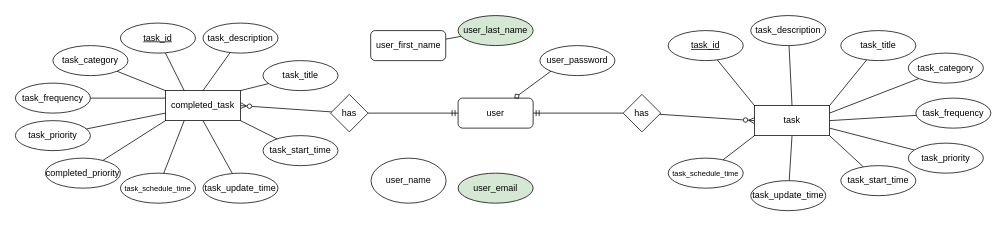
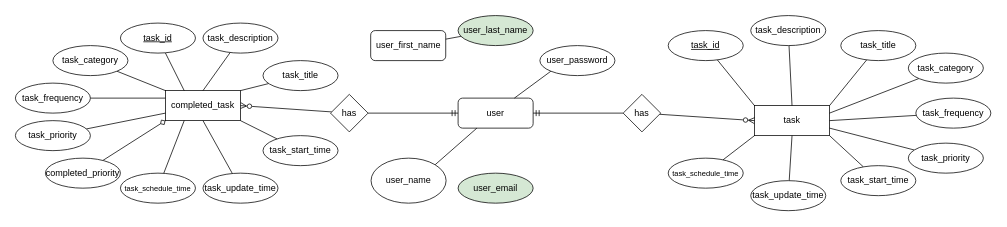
edge "user_password" -> "user": arrowhead diamond -> none
edge "completed_task" -- "completed_priority": arrowhead none -> diamond
edge "user" -- "user_name": added
